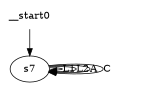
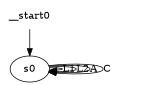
node "s7": label "s7" -> "s0"
